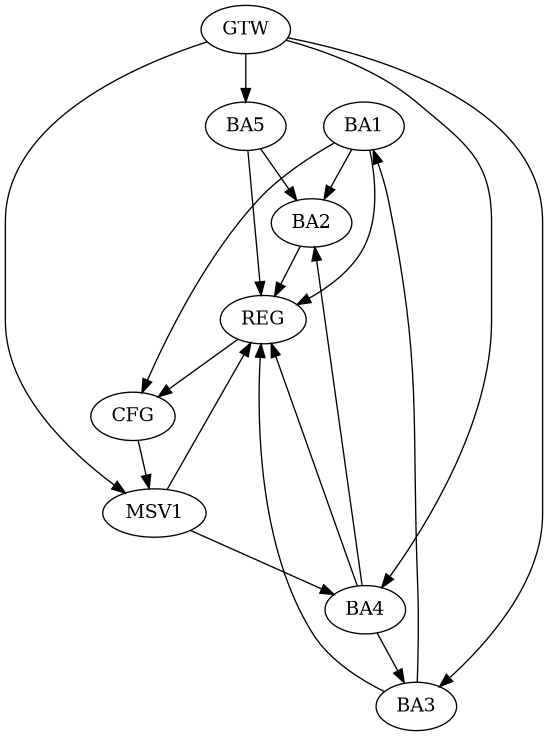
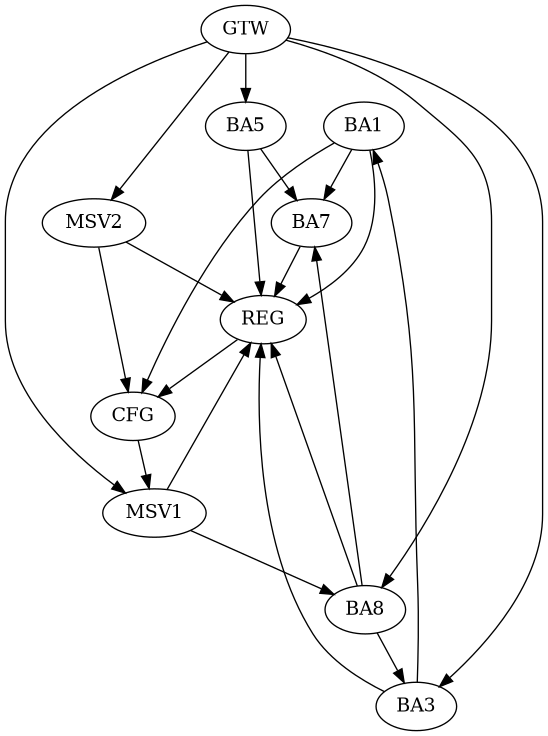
node "MSV2": added
node "BA2": label "BA2" -> "BA7"
node "BA4": label "BA4" -> "BA8"
